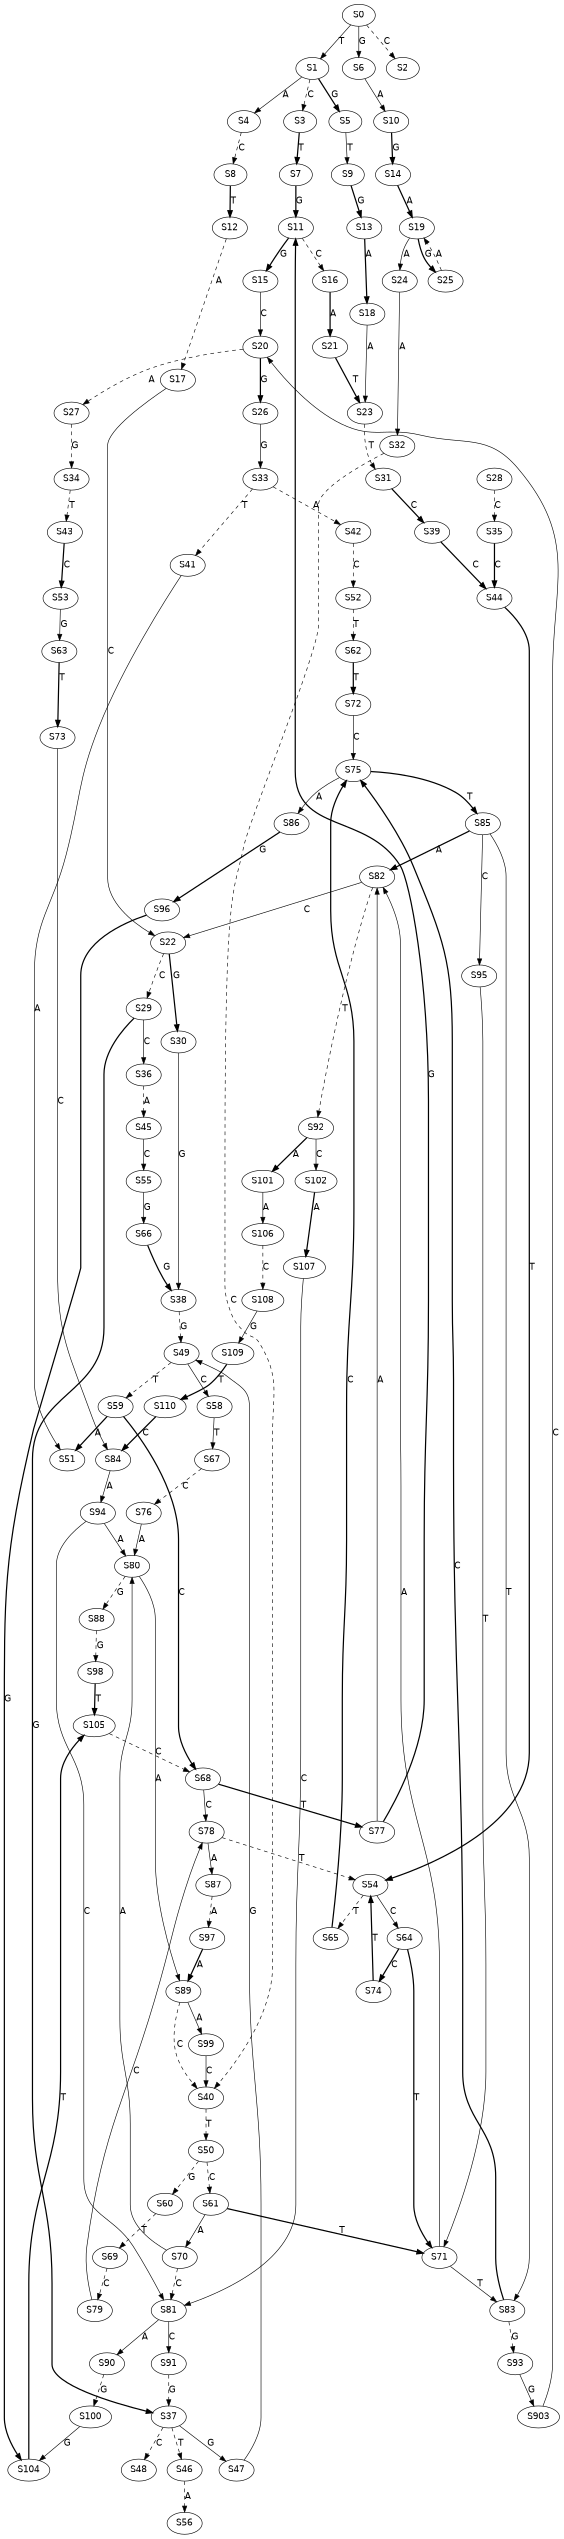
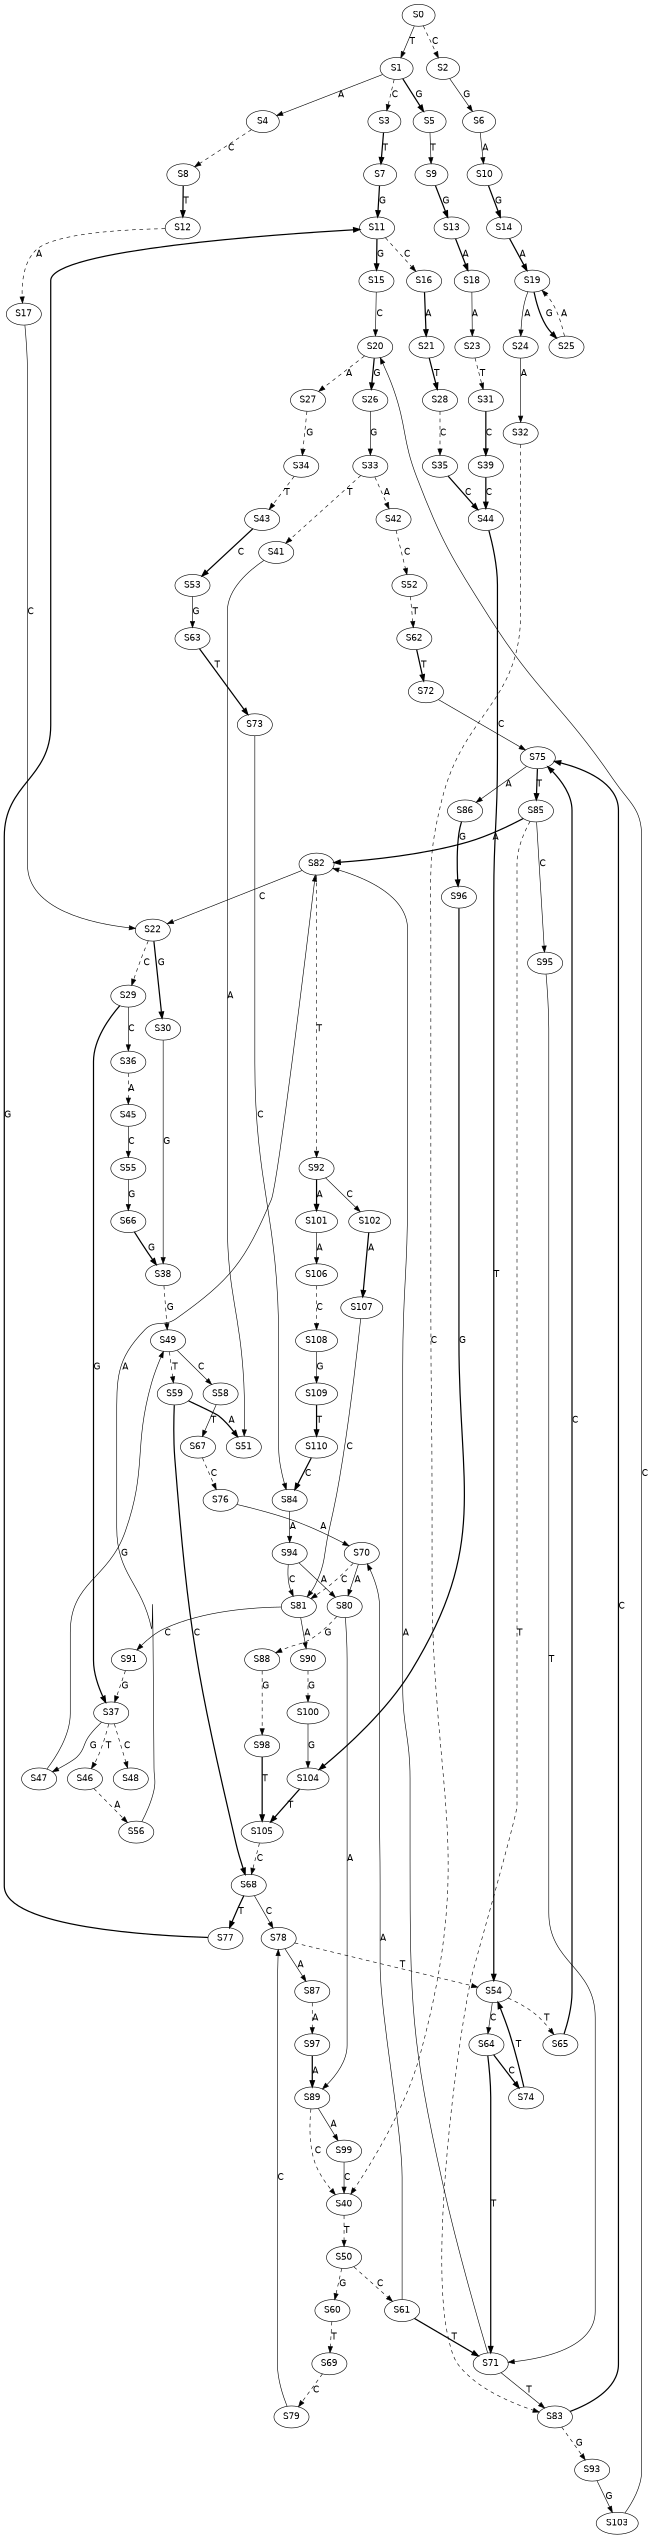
edge "S0" -> "S6": now "S2" -> "S6"
edge "S21" -> "S23": now "S21" -> "S28"
edge "S77" -> "S82": now "S56" -> "S82"
edge "S76" -> "S80": now "S76" -> "S70"
edge "S85" -> "S83": style solid -> dashed
node "S903": label "S903" -> "S103"
